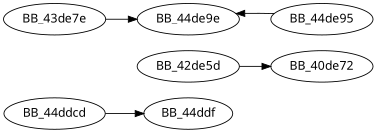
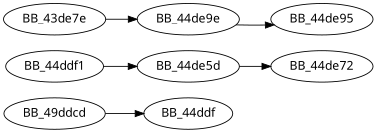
edge "BB_44de95" -> "BB_44de9e": reversed
node "BB_44ddf1": added
node "BB_42de5d": label "BB_42de5d" -> "BB_44de5d"
node "BB_40de72": label "BB_40de72" -> "BB_44de72"
node "BB_44ddcd": label "BB_44ddcd" -> "BB_49ddcd"
